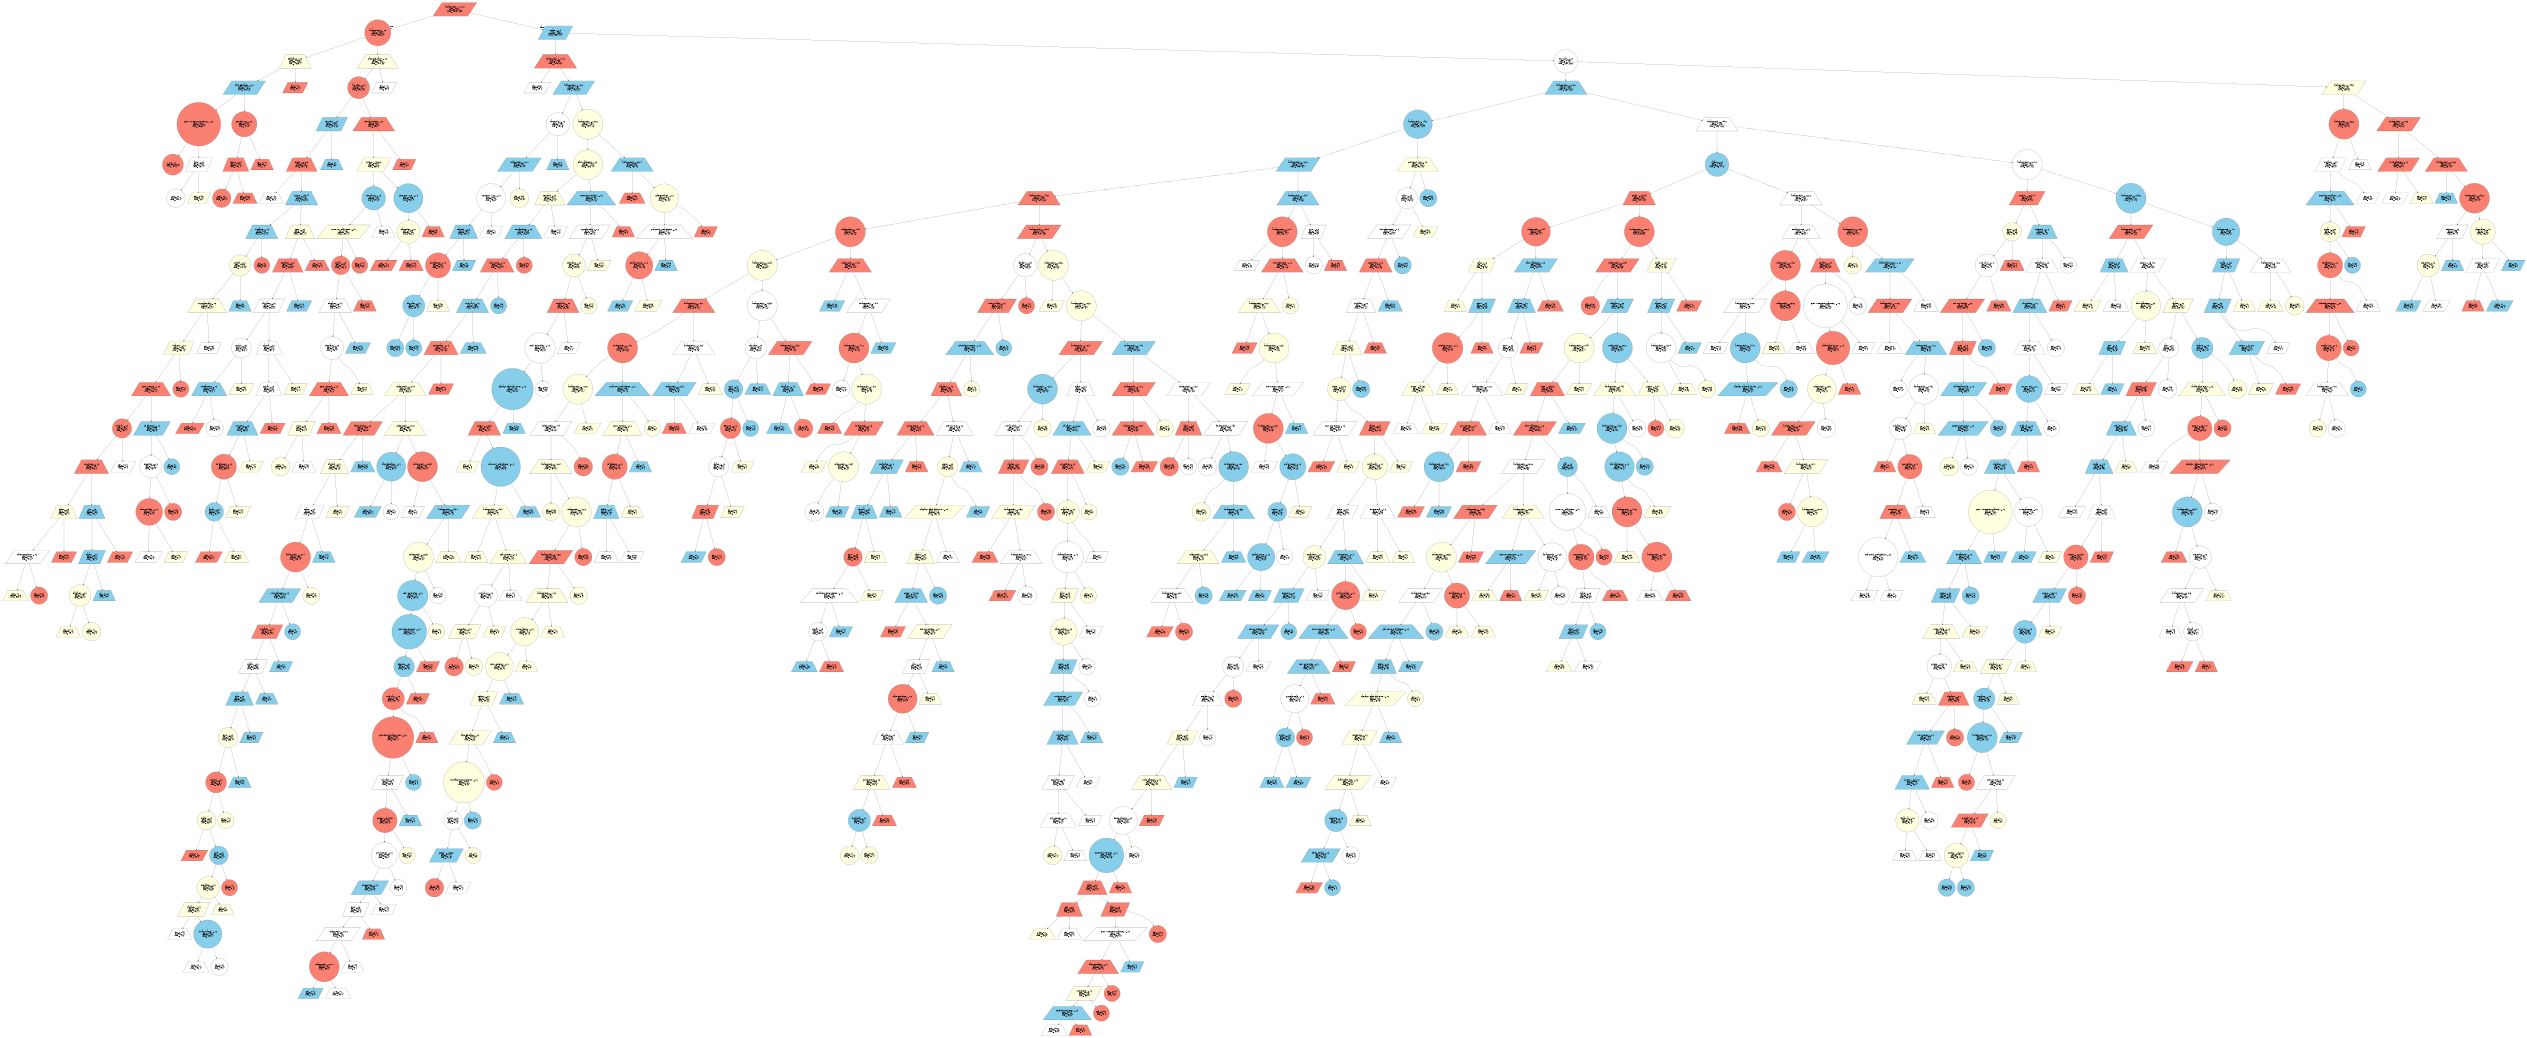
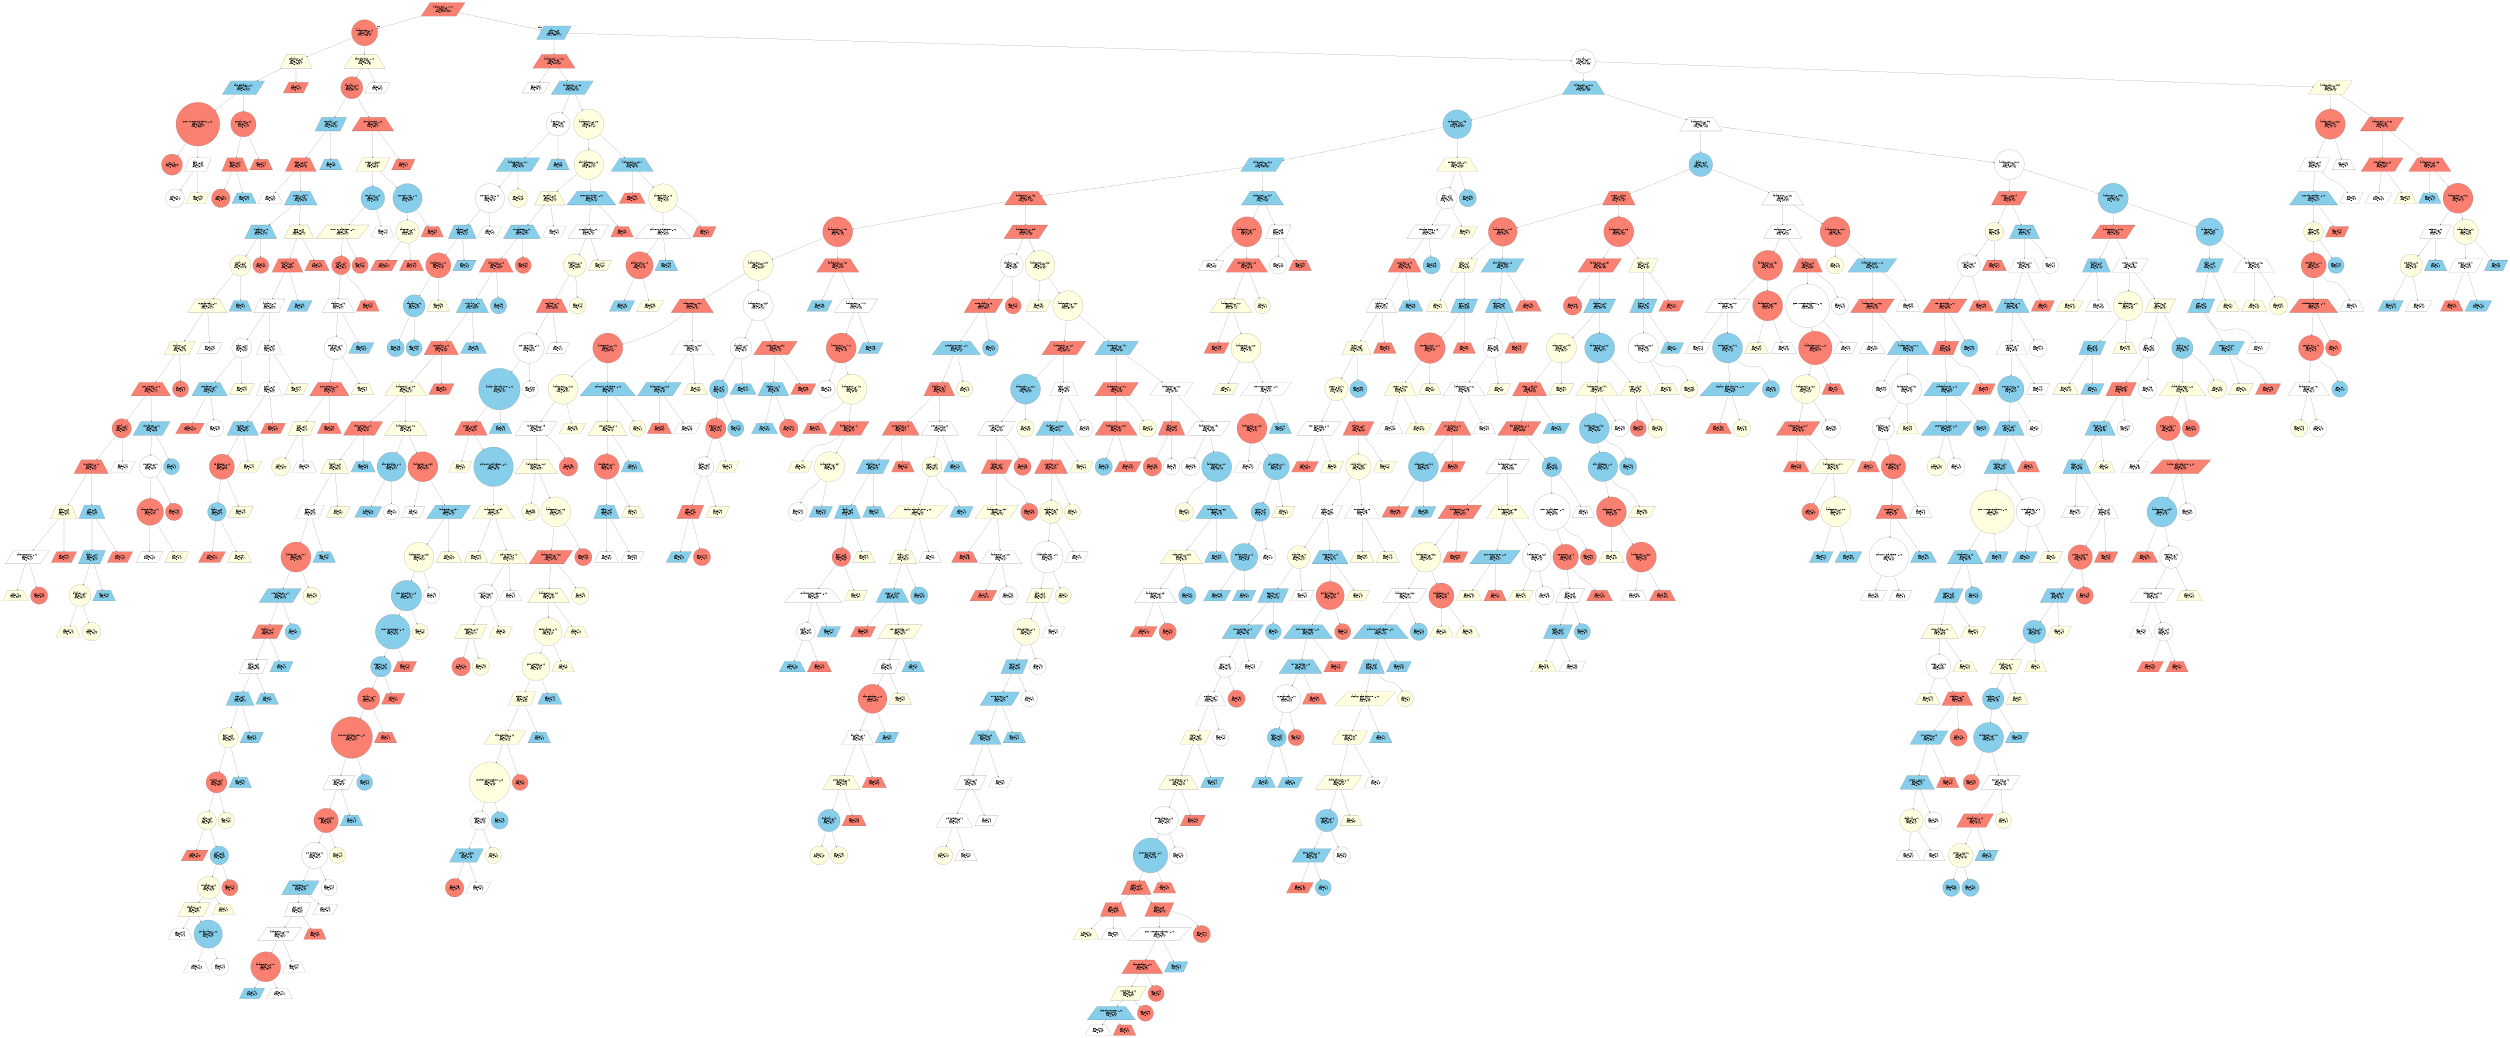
node "gini = 0.0868 samples = 22 value = [21, 1]": fillcolor salmon -> skyblue
node "gini = 0.3457 samples = 18 value = [14, 4]": removed
